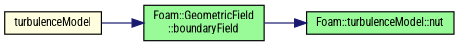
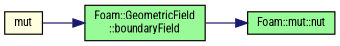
node "turbulenceModel": label "turbulenceModel" -> "mut"
node "Foam::turbulenceModel::nut": label "Foam::turbulenceModel::nut" -> "Foam::mut::nut"
